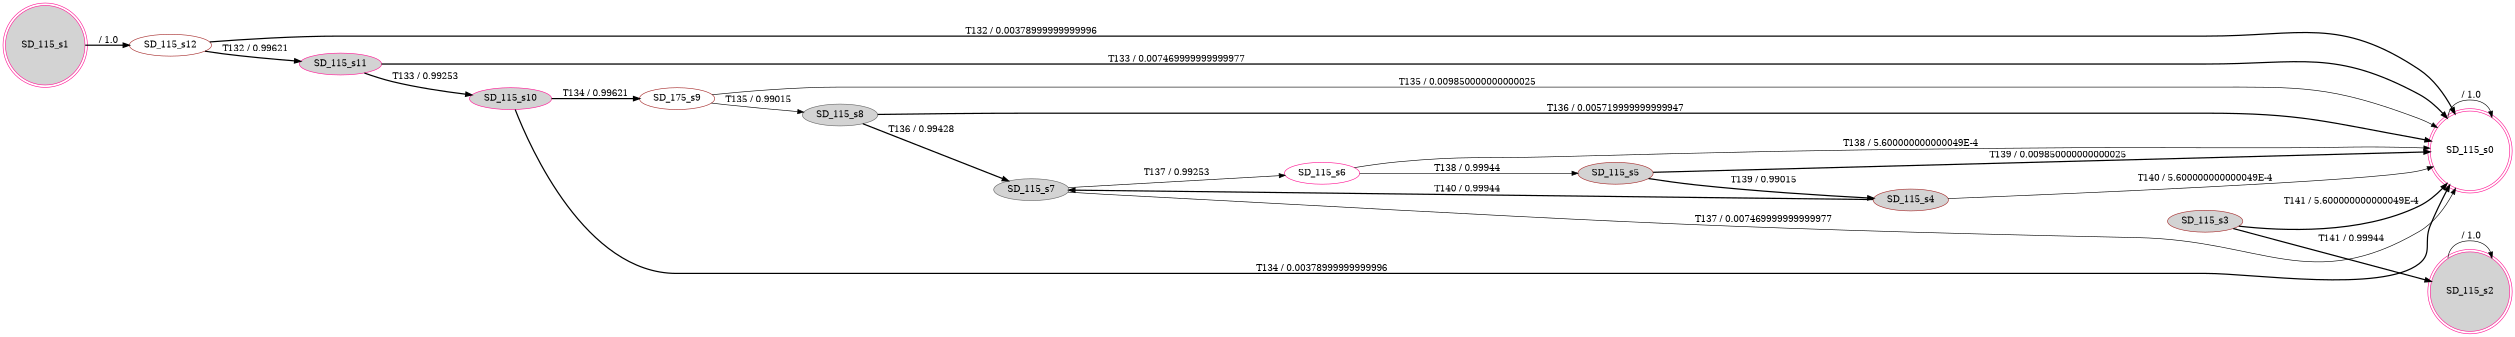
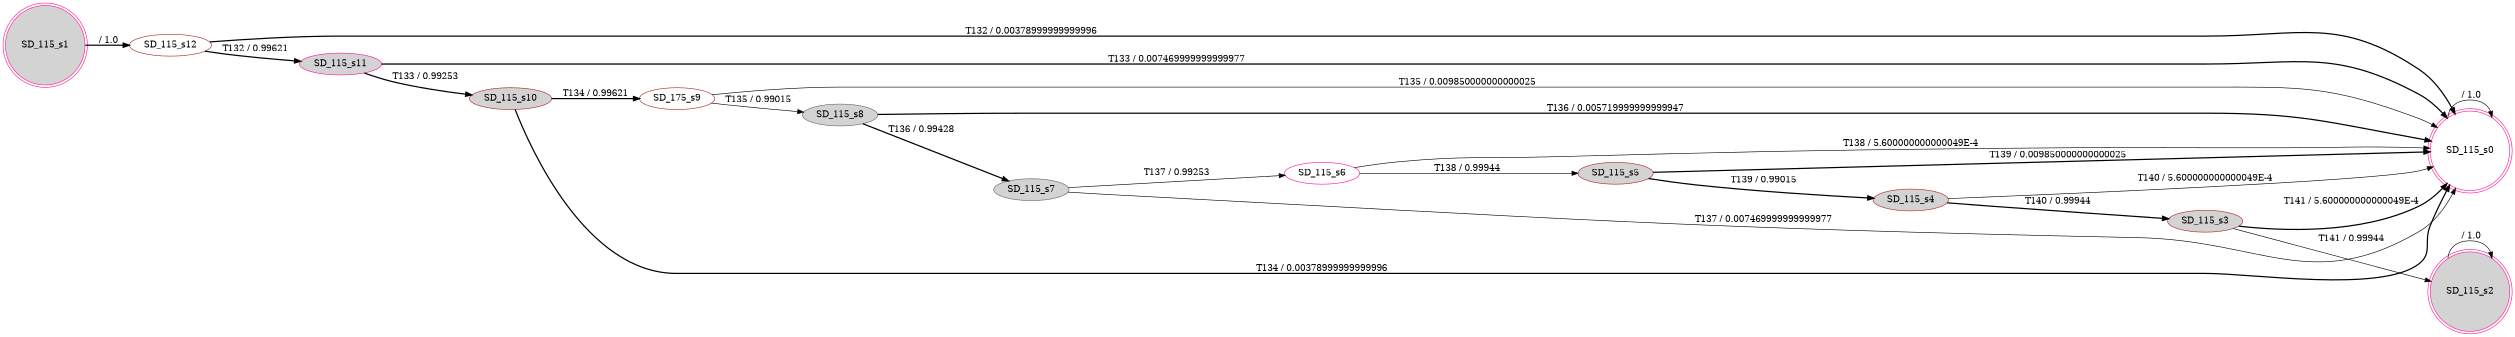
node "SD_115_s10": color deeppink -> brown
edge "SD_115_s4" -> "SD_115_s7": now "SD_115_s4" -> "SD_115_s3"
edge "SD_115_s3" -> "SD_115_s2": style bold -> solid
